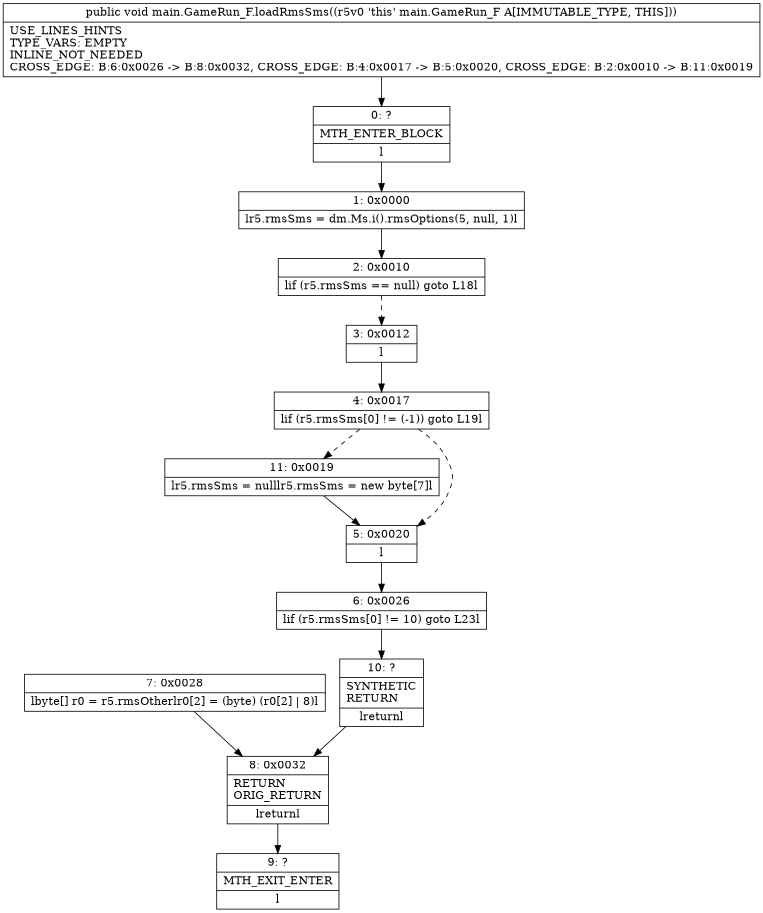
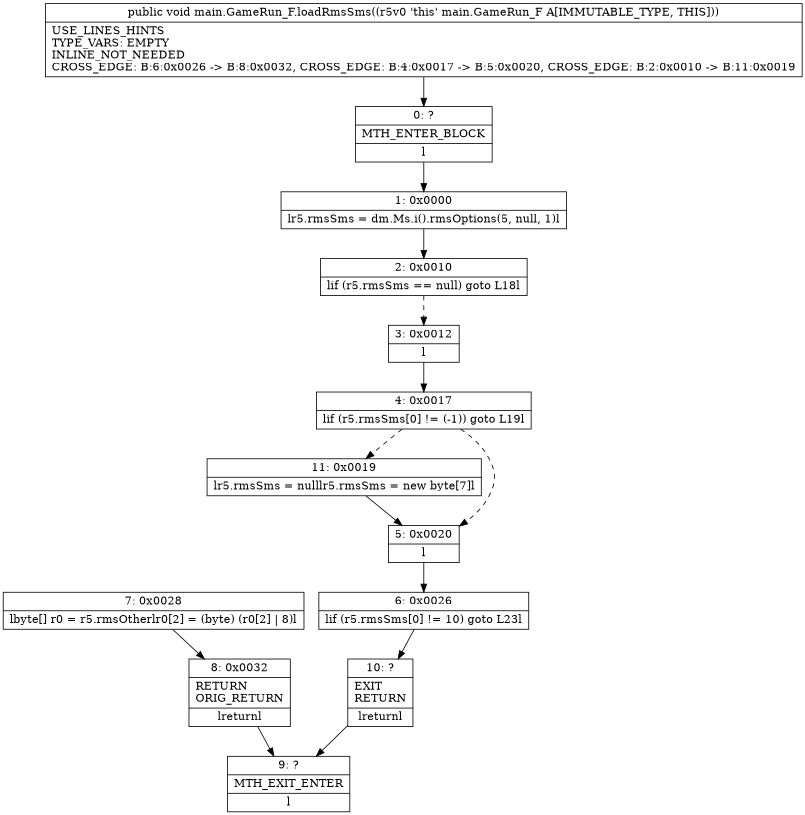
node "10: ?": text "SYNTHETIC" -> "EXIT"
edge "10: ?" -> "8: 0x0032": now "10: ?" -> "9: ?"
